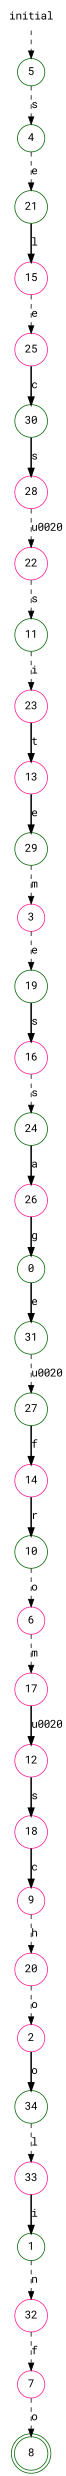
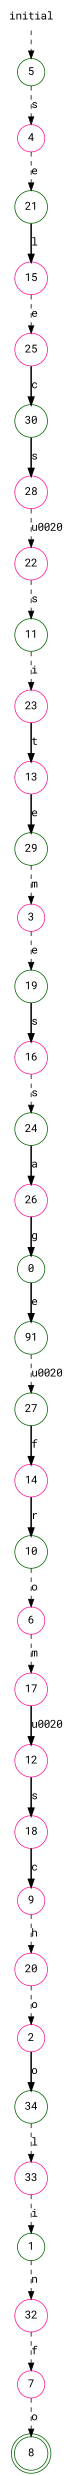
node "4": color darkgreen -> deeppink
node "31": label "31" -> "91"
edge "33" -> "1": style bold -> dashed
